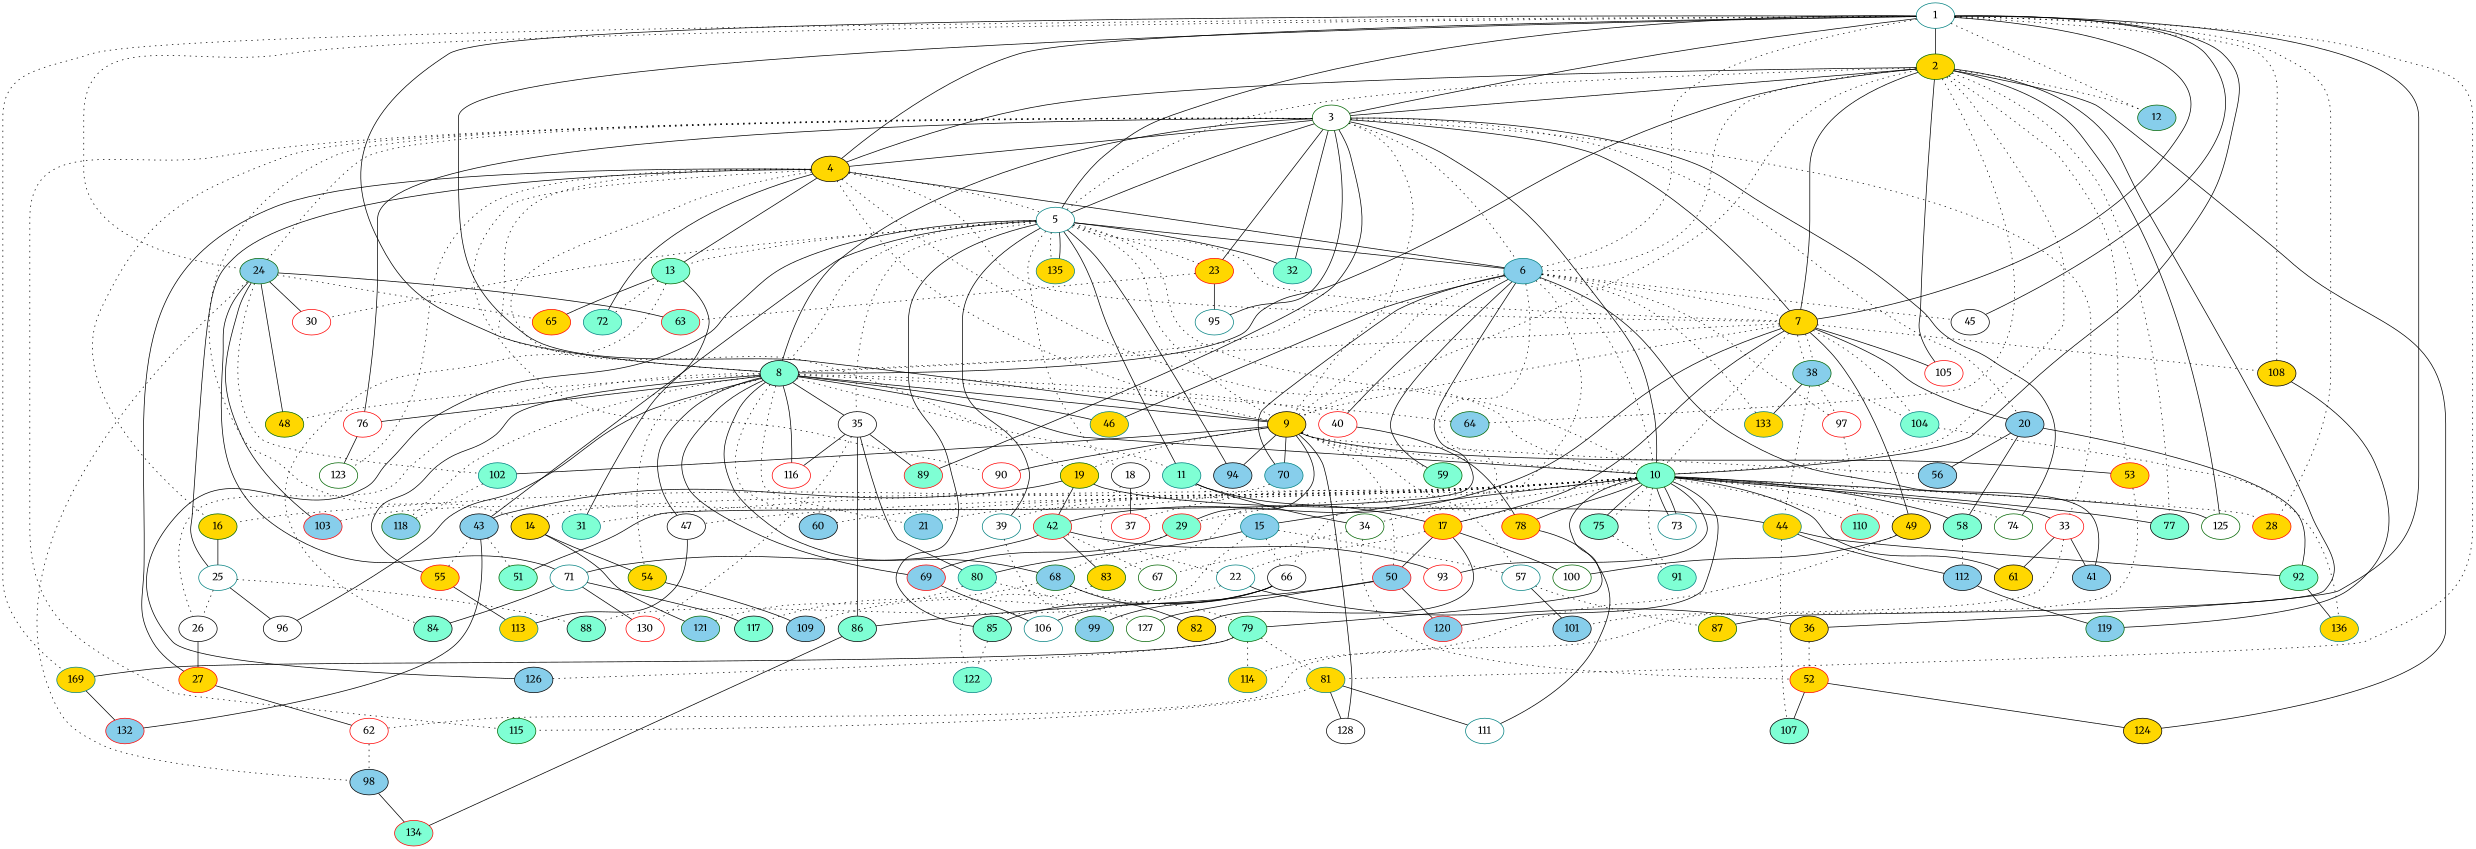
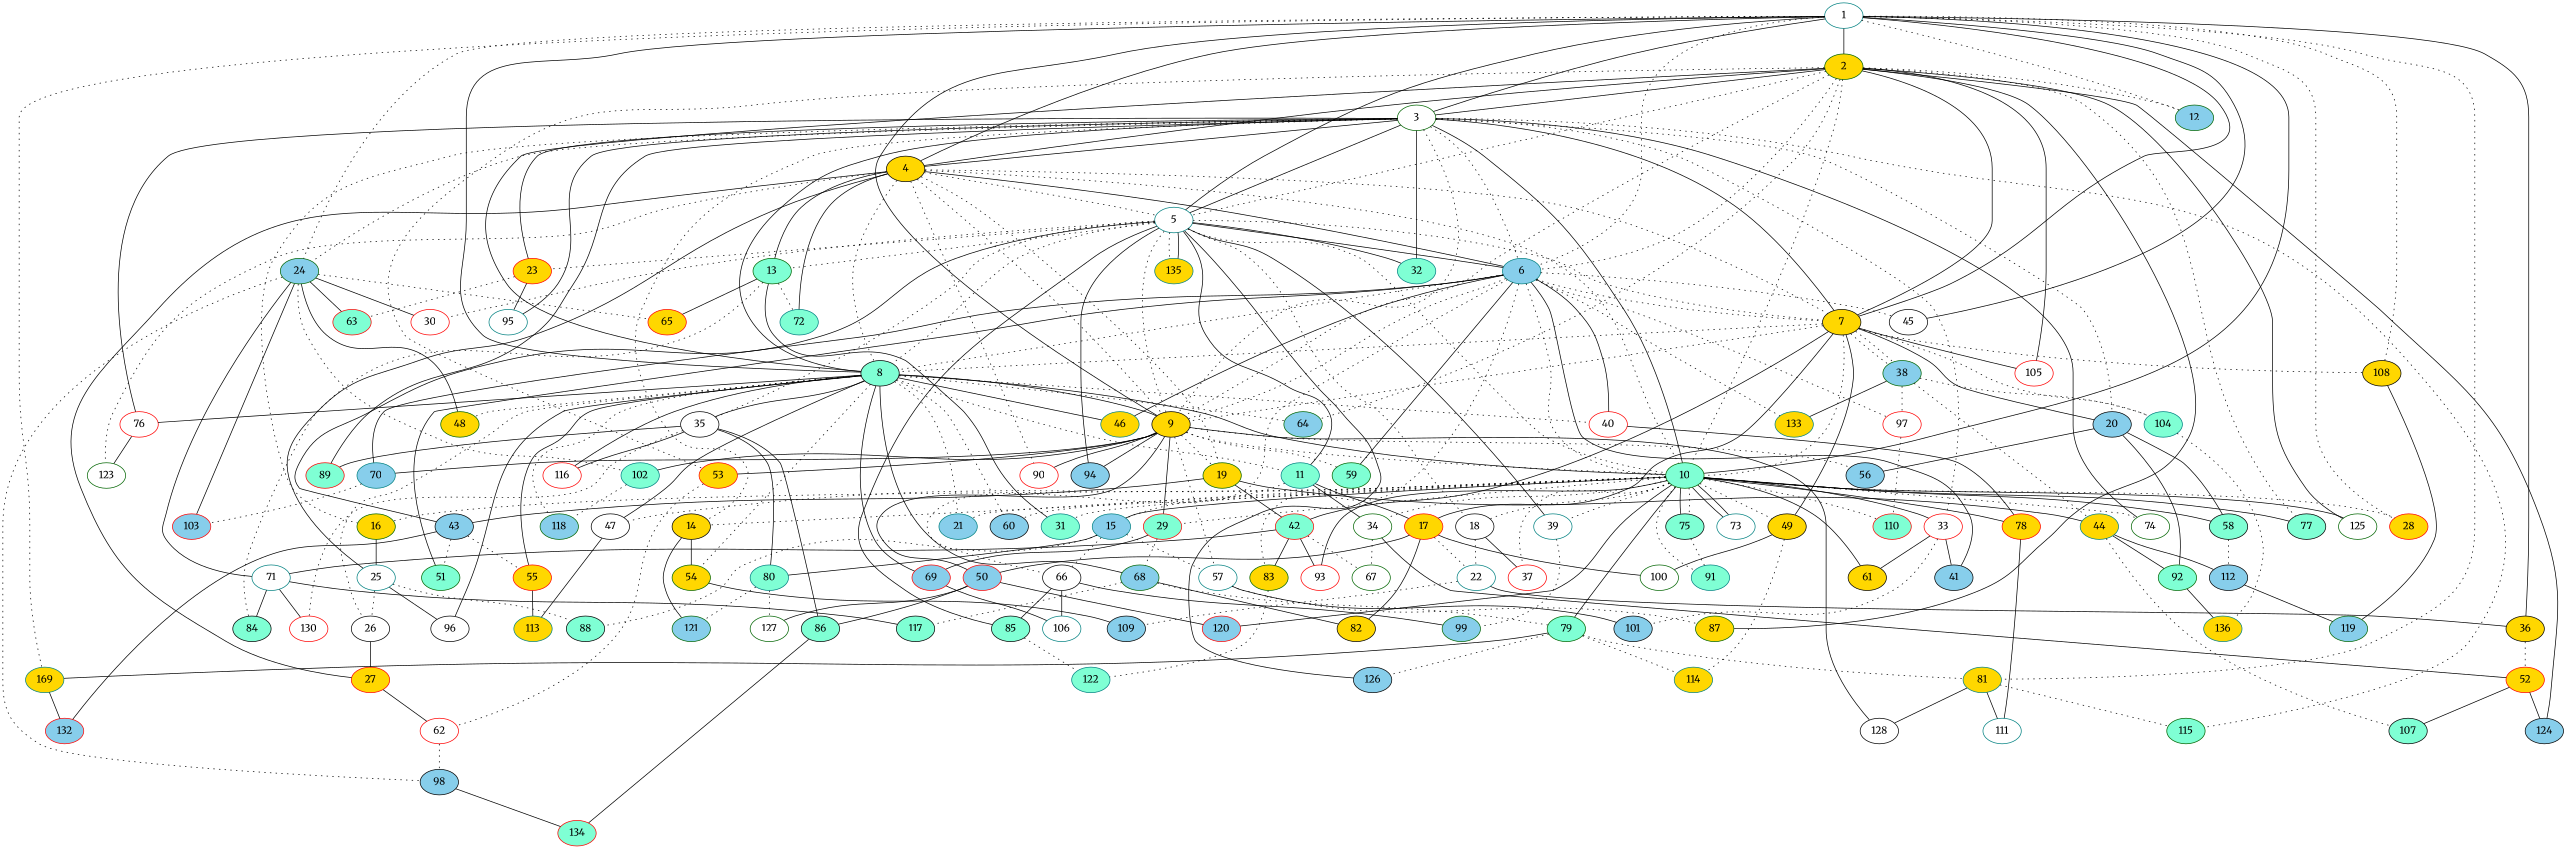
edge "9" -- "50": style dotted -> solid
edge "10" -- "17": now "10" -- "18"
edge "34" -- "52": style dotted -> solid
node "124": fillcolor gold -> skyblue
